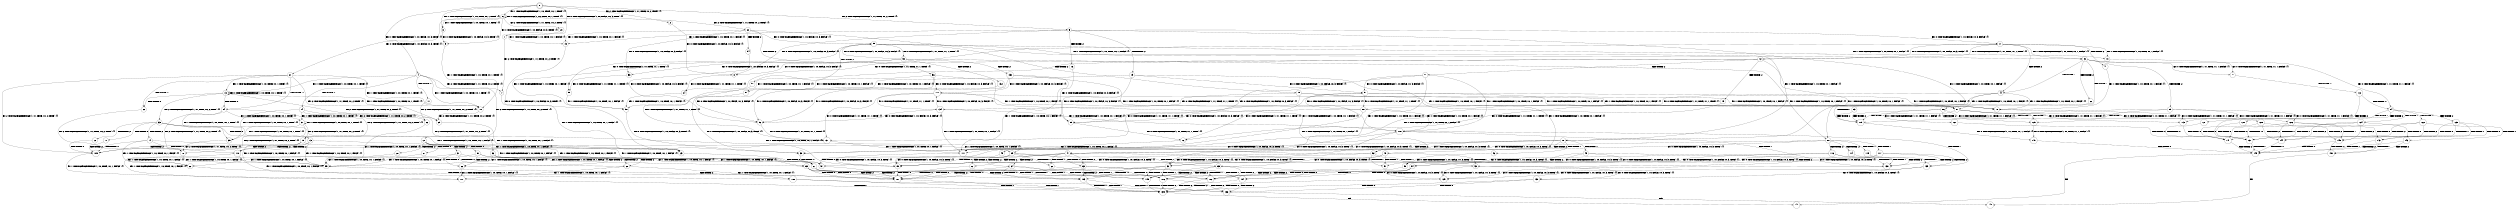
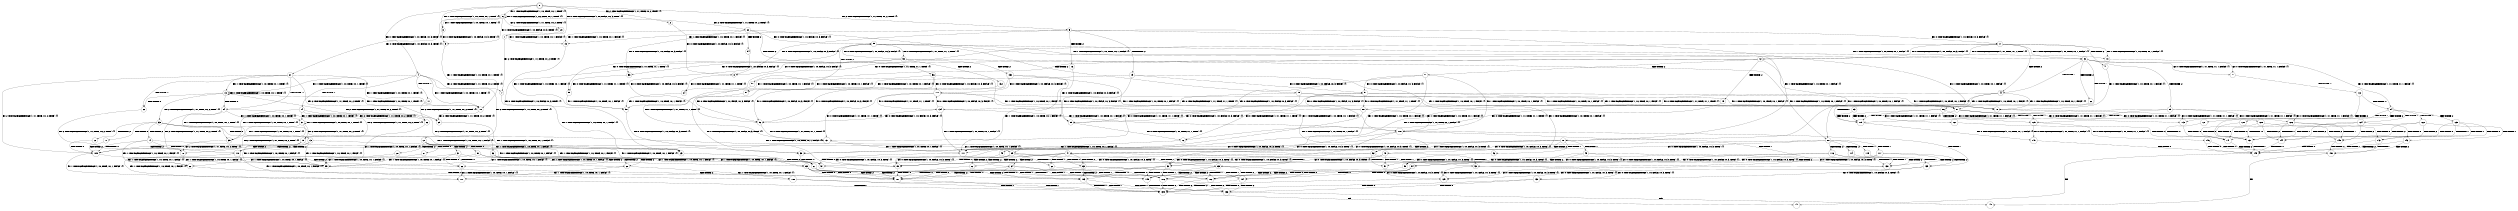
node "146": added
edge "30" -> "66": now "109" -> "66"
